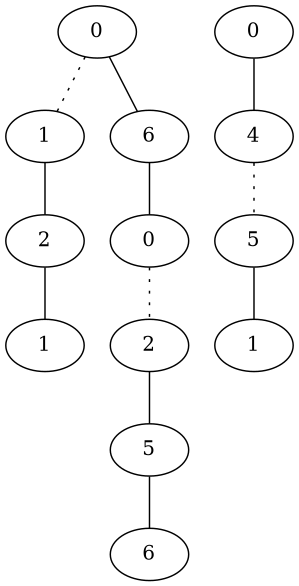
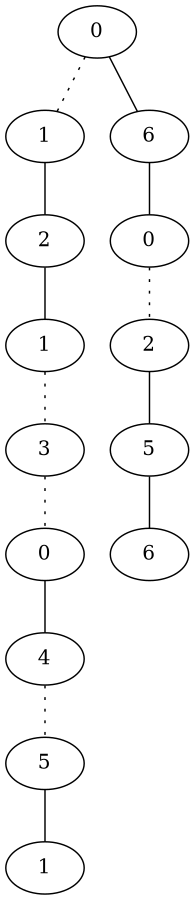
node "3": added
